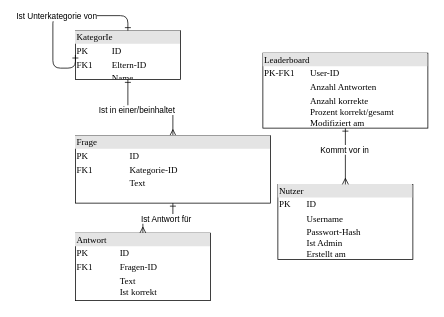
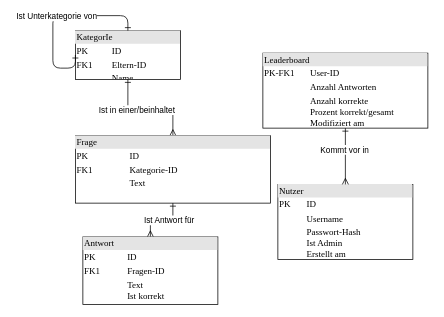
node "Antwort PK ID FK1 Fragen-ID Text Ist korrekt": moved (143, 267) -> (150, 270)
